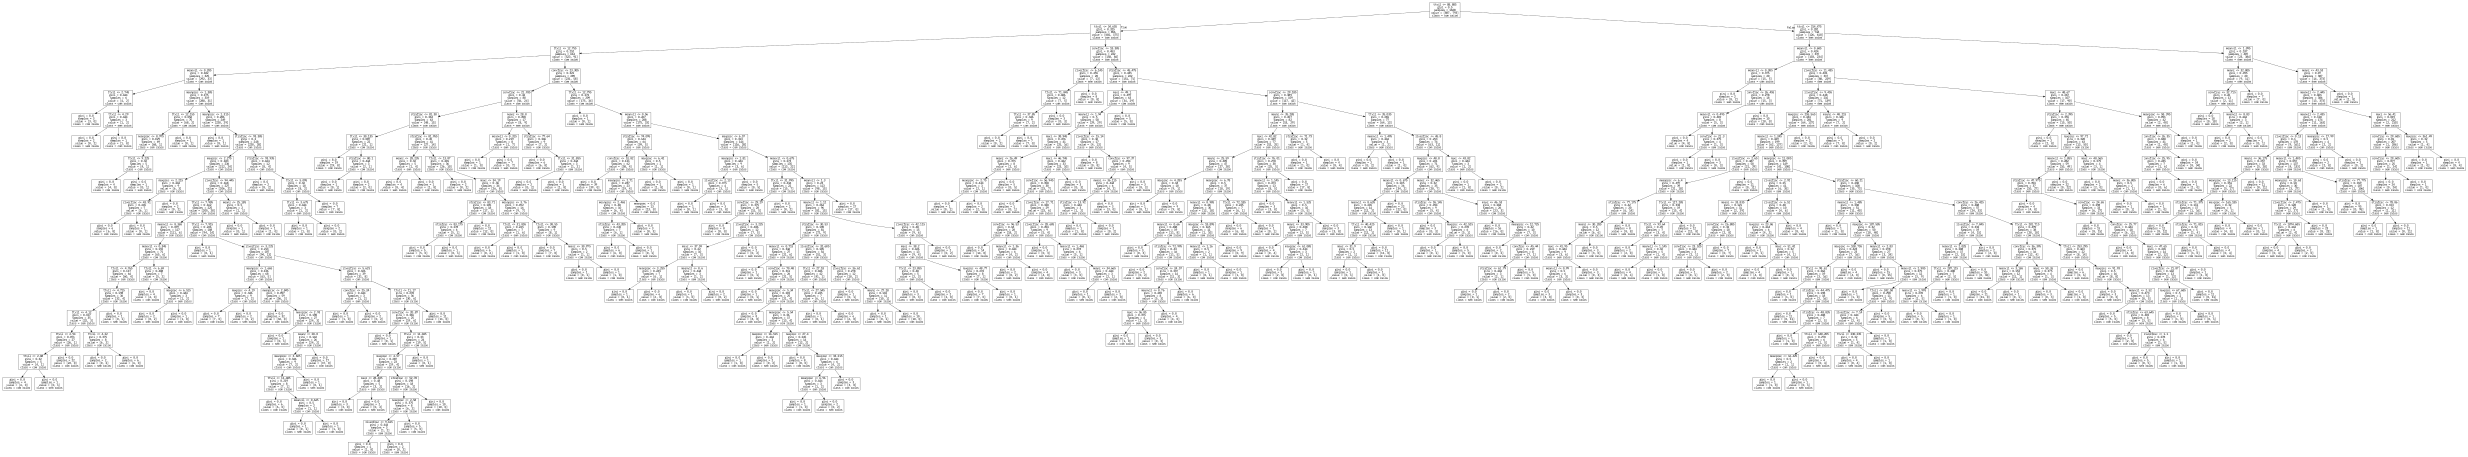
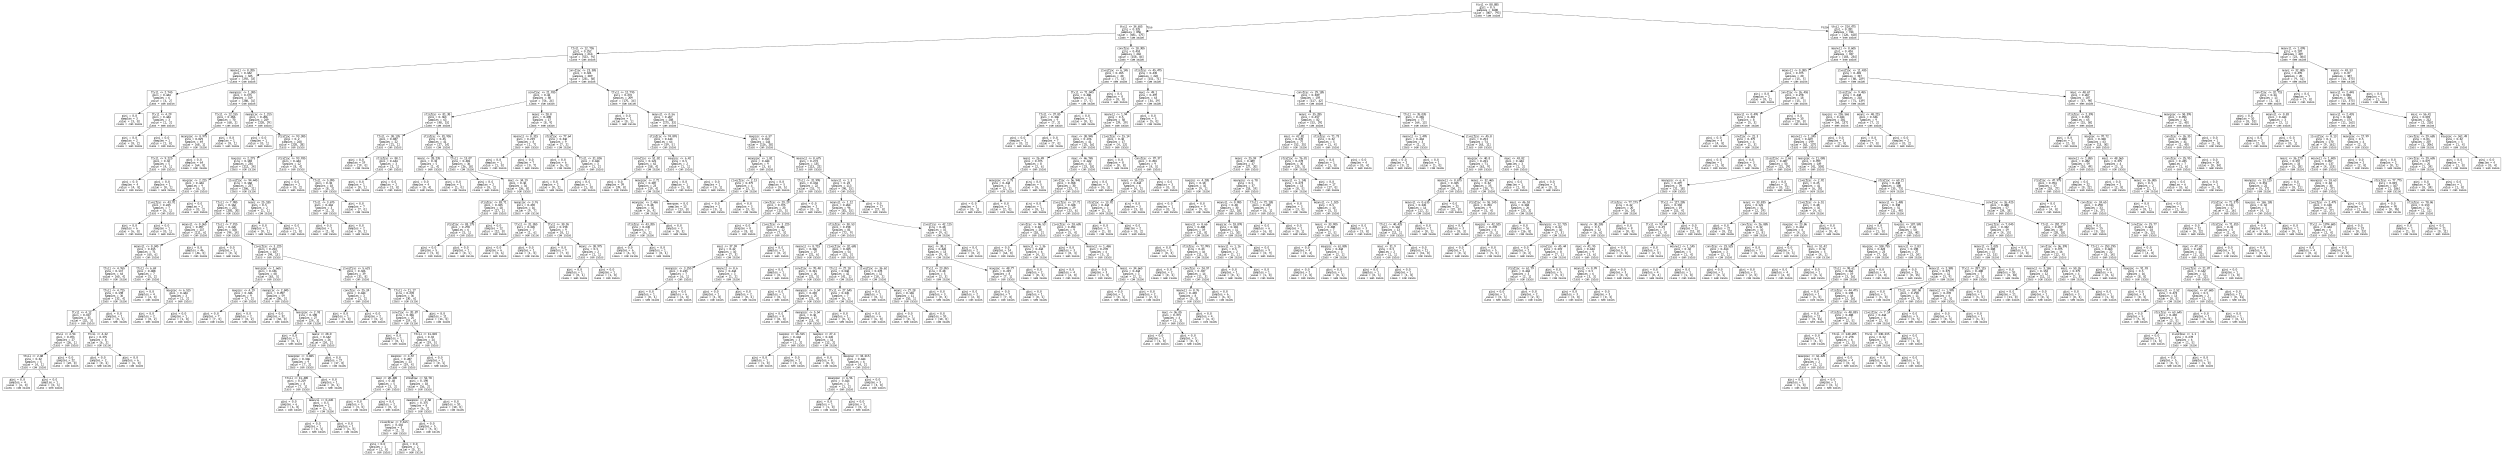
node "gini = 0.0 samples = 64 value = [64, 0] class = com raios": added
node "gini = 0.0 samples = 21 value = [0, 21] class = sem raios": added
node "gini = 0.0 samples = 46 value = [46, 0] class = com raios": added
